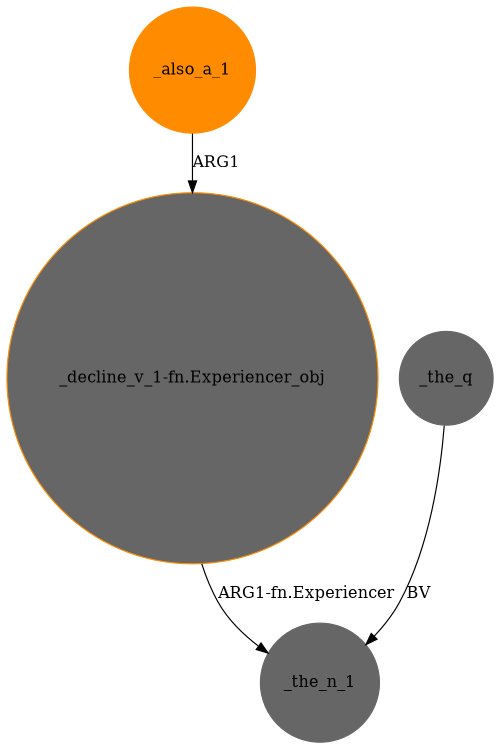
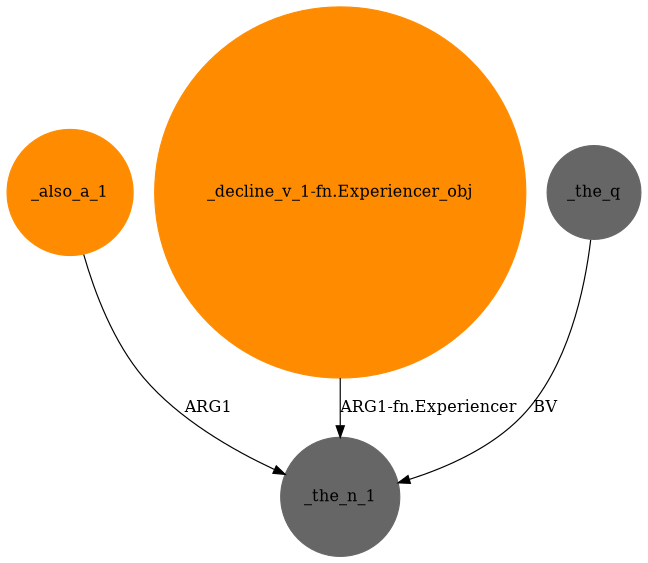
edge "_also_a_1" -> "_decline_v_1-fn.Experiencer_obj": now "_also_a_1" -> "_the_n_1"
node "_decline_v_1-fn.Experiencer_obj": fillcolor gray40 -> darkorange
